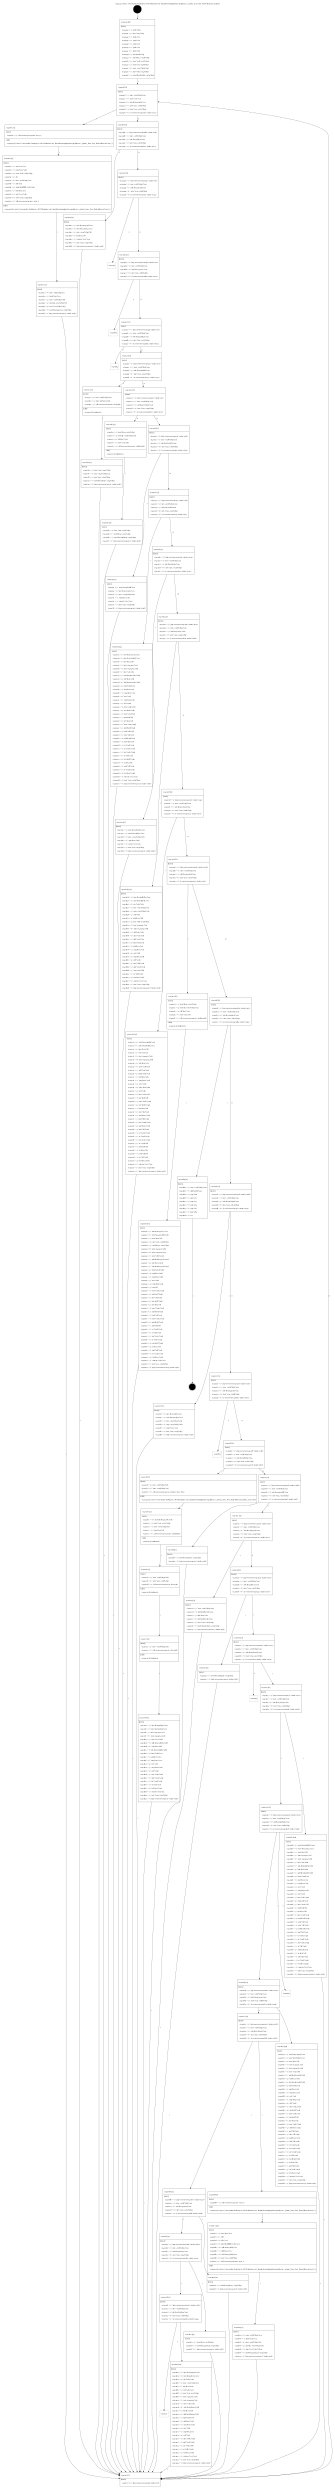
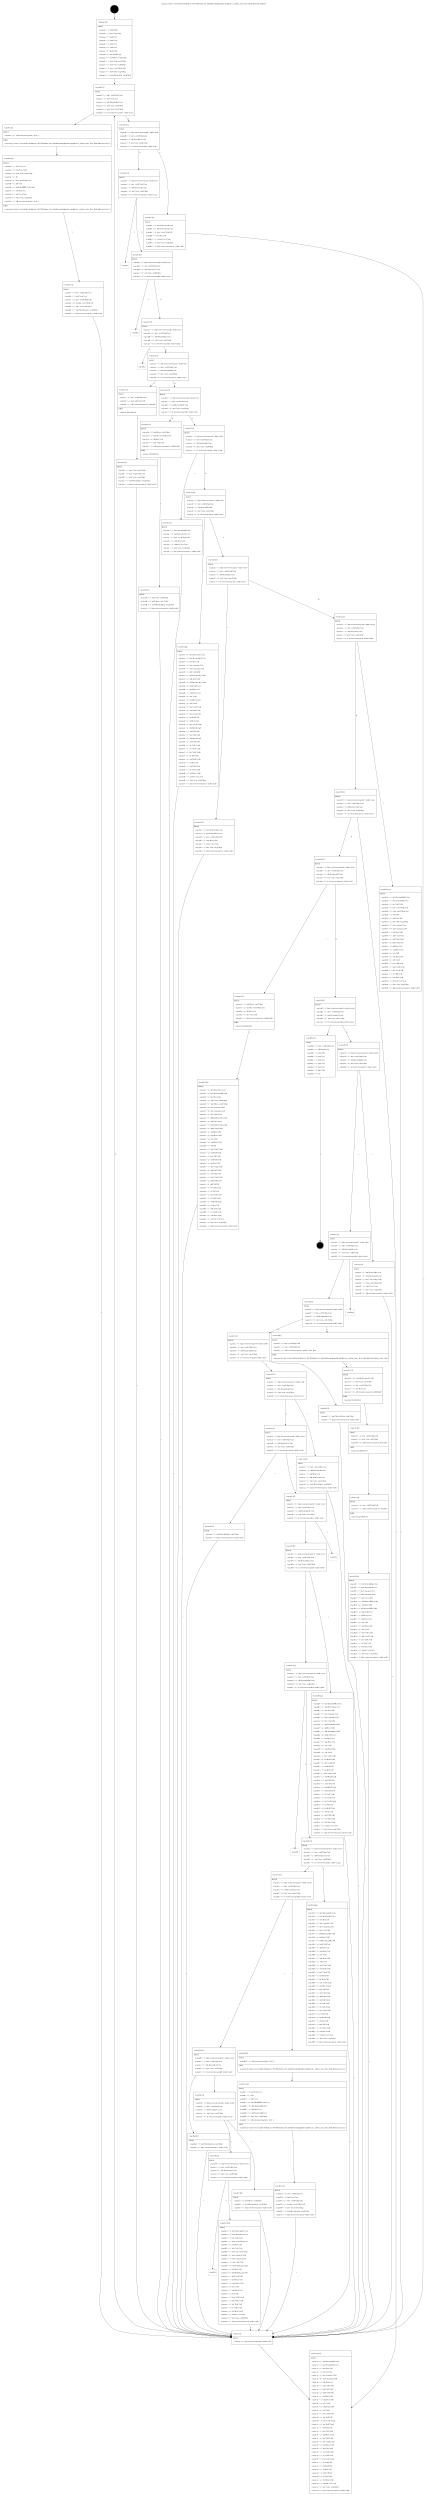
edge "0x401c29 [134]" -> "0x401e37 [5]": reversed
